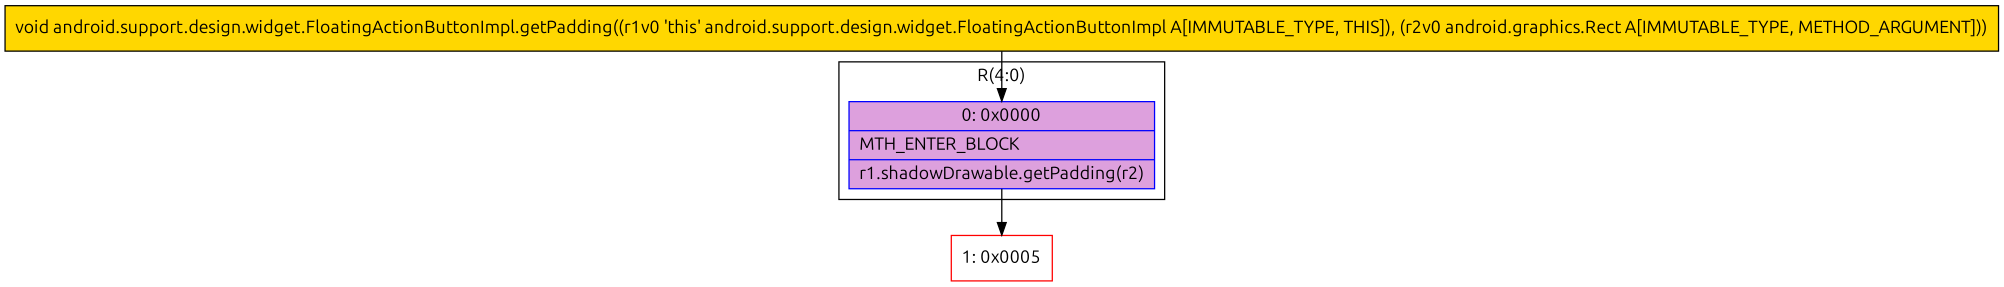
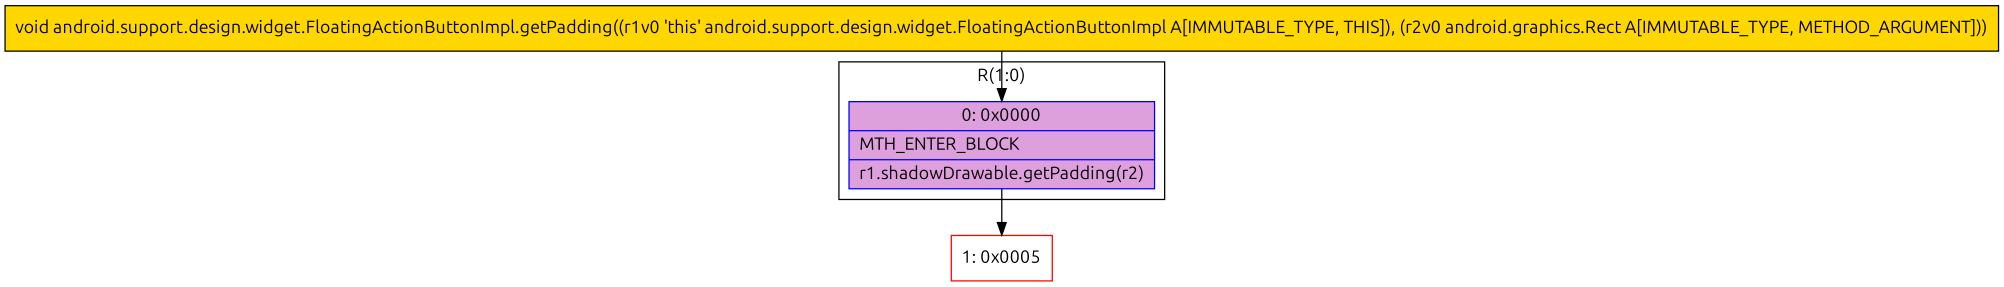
cluster "R(4:0)": label "R(4:0)" -> "R(1:0)"
